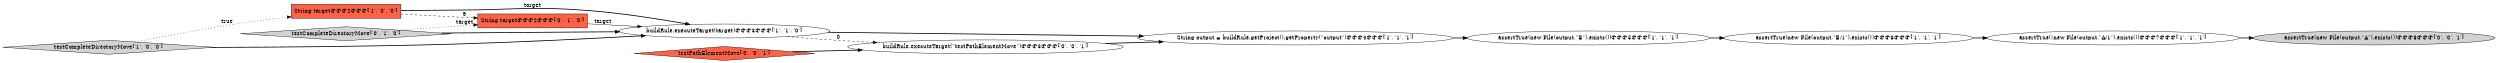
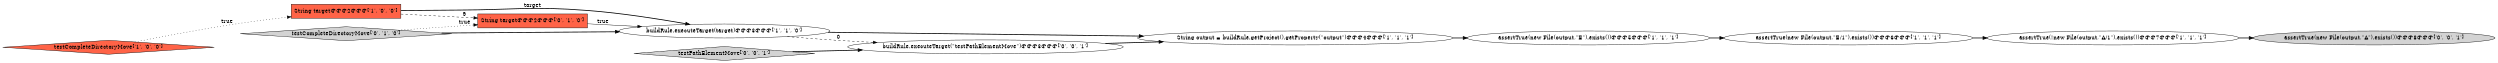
edge "testCompleteDirectoryMove['0', '1', '0']" -> "String target@@@2@@@['0', '1', '0']": label "target" -> "true"
edge "String target@@@2@@@['0', '1', '0']" -> "buildRule.executeTarget(target)@@@3@@@['1', '1', '0']": label "target" -> "true"
edge "testCompleteDirectoryMove['1', '0', '0']" -> "buildRule.executeTarget(target)@@@3@@@['1', '1', '0']": removed
node "testCompleteDirectoryMove['1', '0', '0']": fillcolor lightgray -> tomato
node "testPathElementMove['0', '0', '1']": fillcolor tomato -> lightgray
